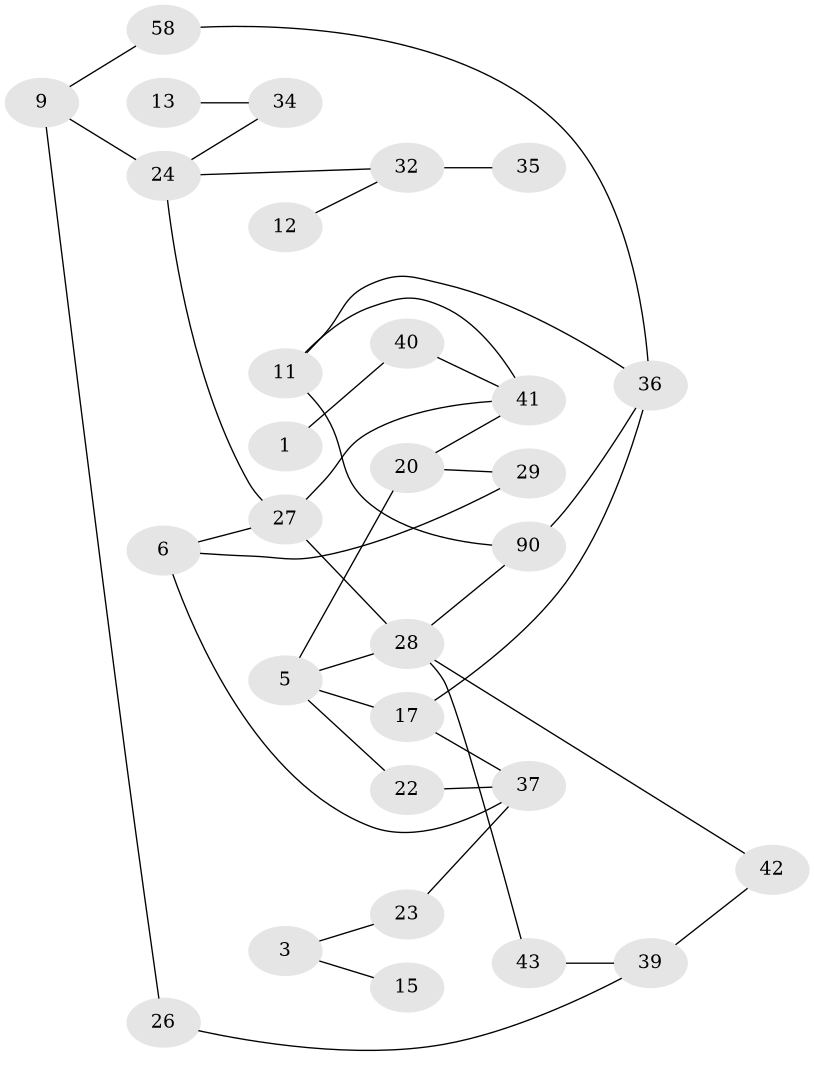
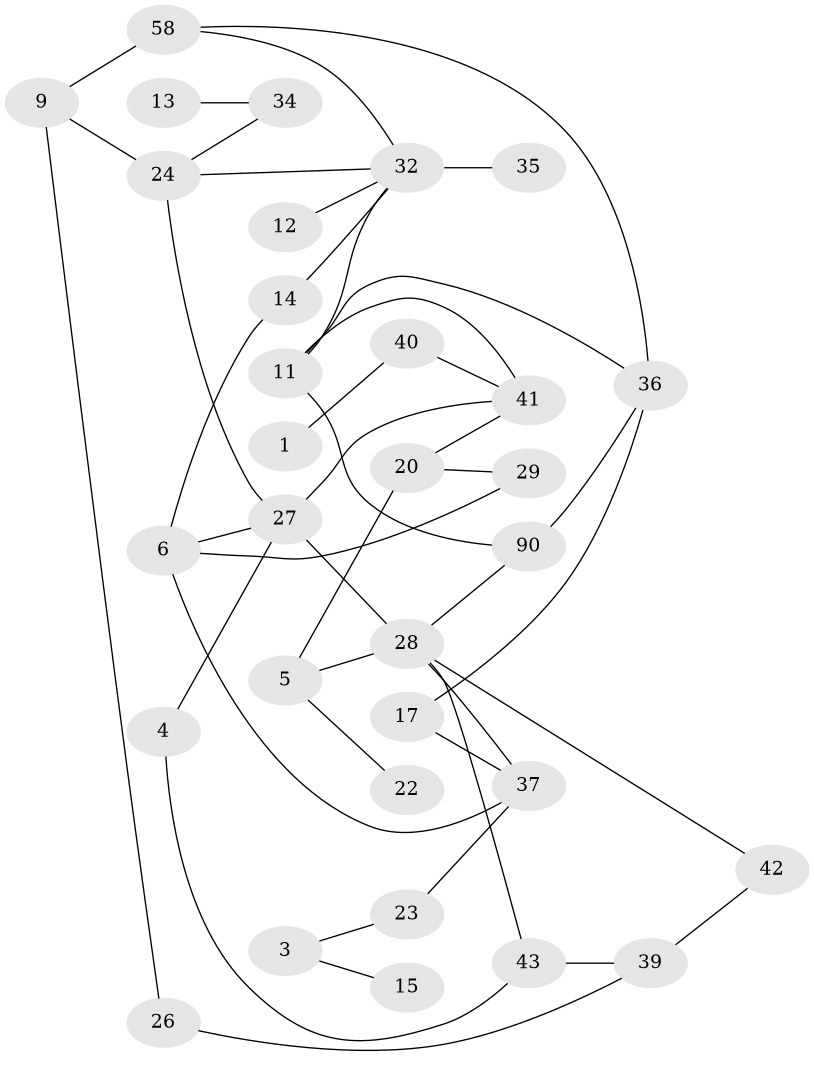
edge "58" -- "32": added
edge "32" -- "11": added
node "14": added
edge "5" -- "17": removed
node "4": added
edge "37" -- "22": now "37" -- "28"
